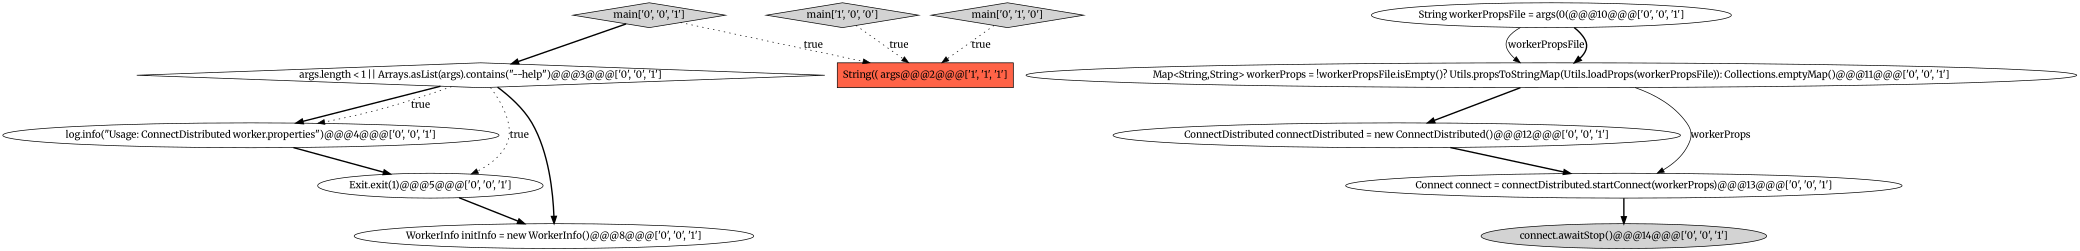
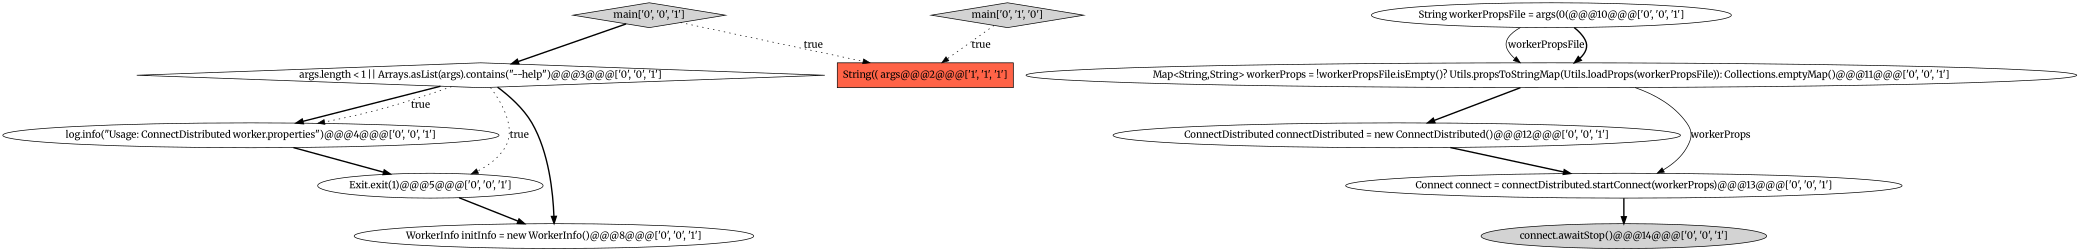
node "main['1', '0', '0']": removed
